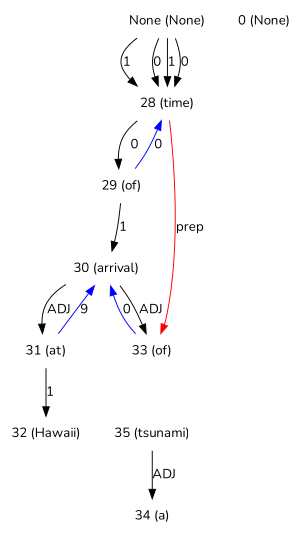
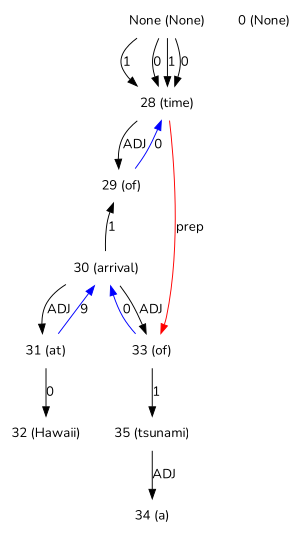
edge "28 (time)" -> "29 (of)": label "0" -> "ADJ"
edge "29 (of)" -> "30 (arrival)": reversed
edge "33 (of)" -> "35 (tsunami)": added, label "1"
edge "31 (at)" -> "32 (Hawaii)": label "1" -> "0"
